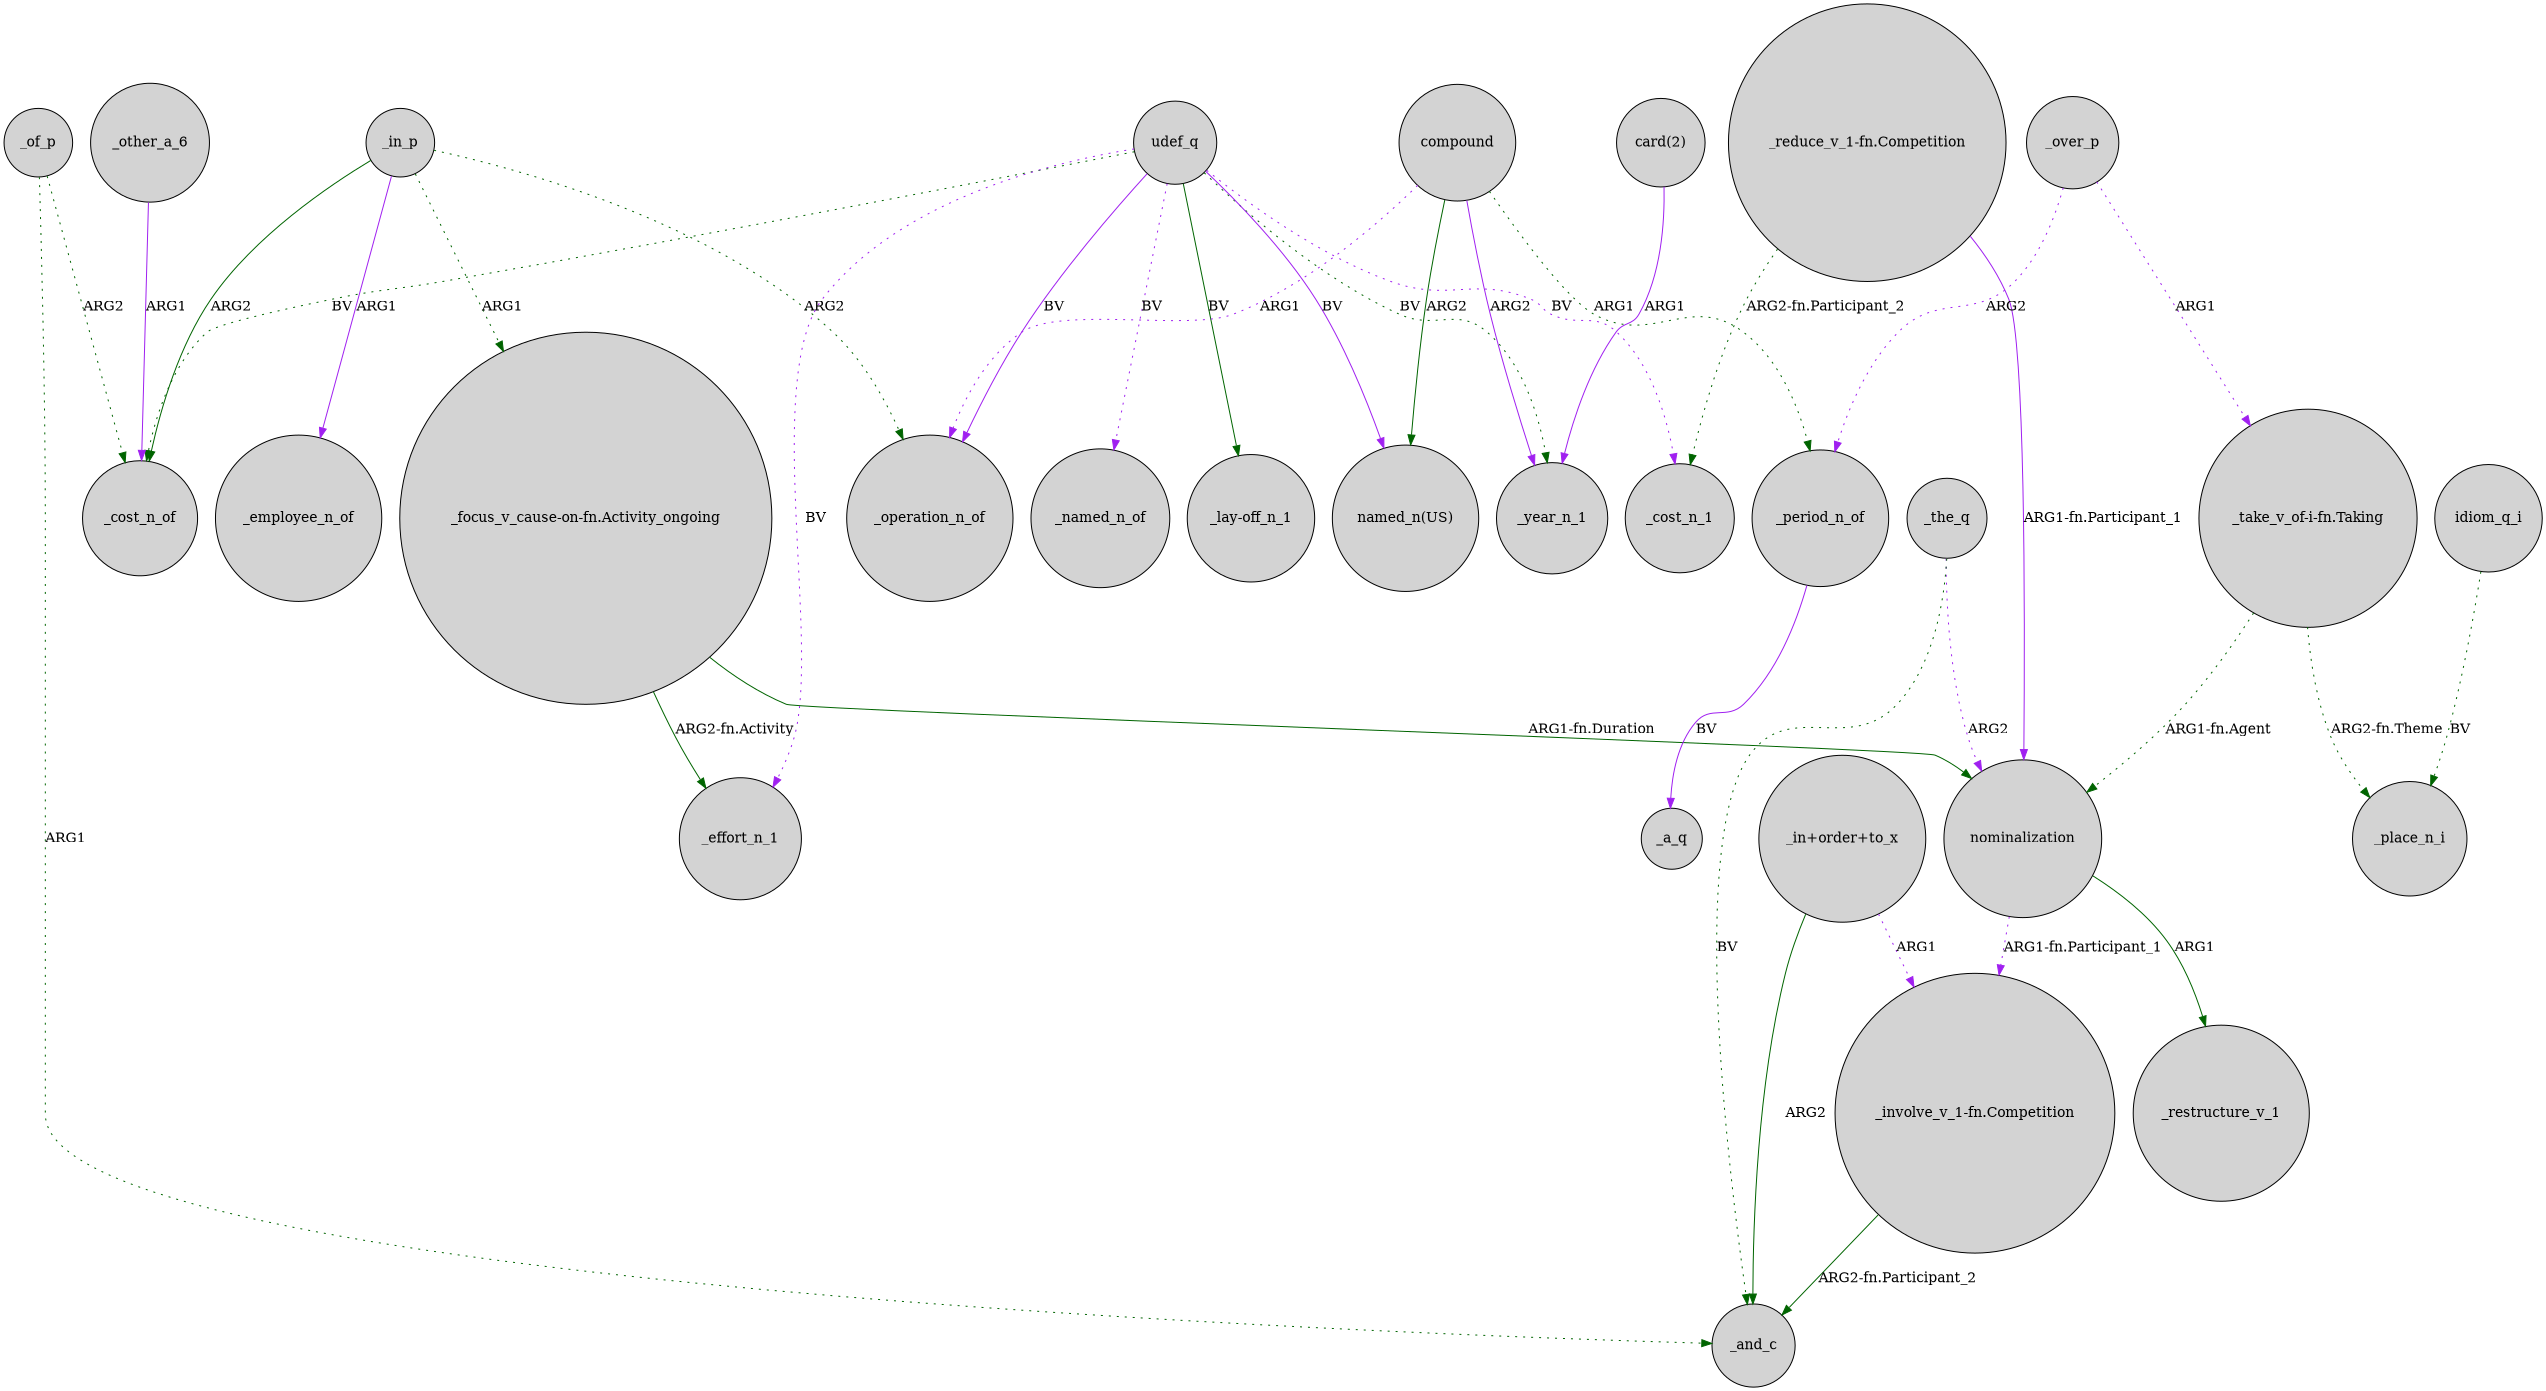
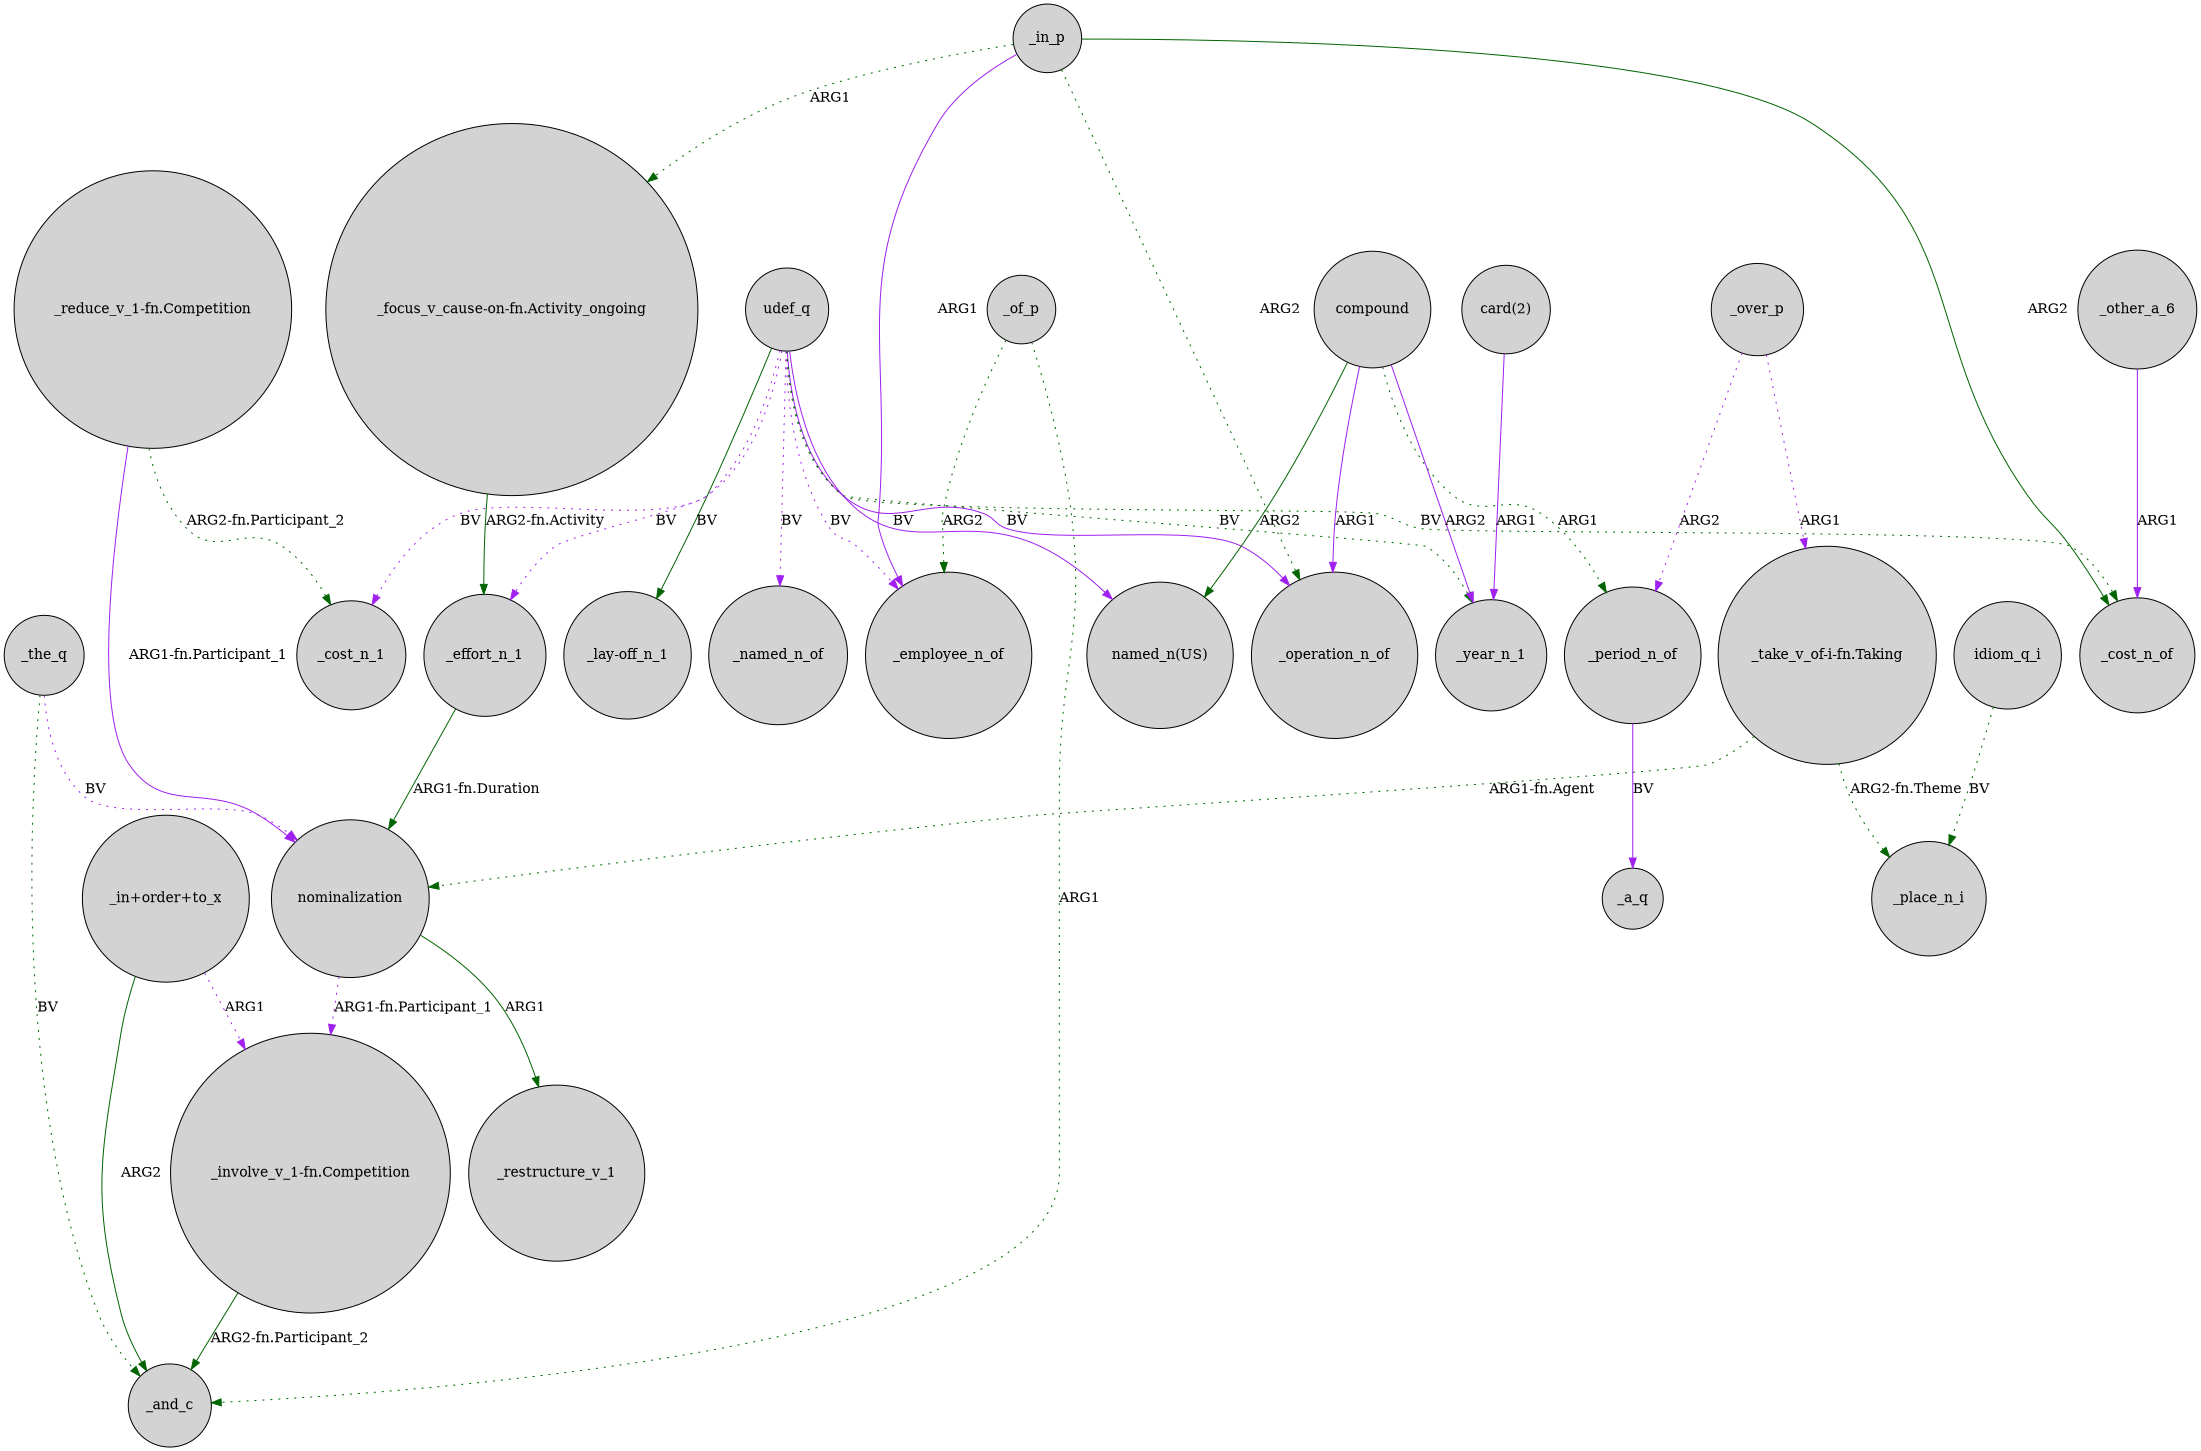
edge "_of_p" -> "_cost_n_of": now "_of_p" -> "_employee_n_of"
edge "compound" -> "_operation_n_of": style dotted -> solid
edge "udef_q" -> "_employee_n_of": added, label "BV"
edge "_focus_v_cause-on-fn.Activity_ongoing" -> "nominalization": now "_effort_n_1" -> "nominalization"
edge "_the_q" -> "nominalization": label "ARG2" -> "BV"
